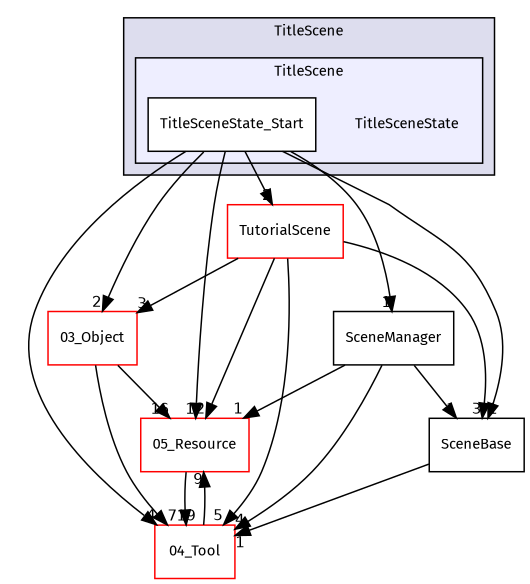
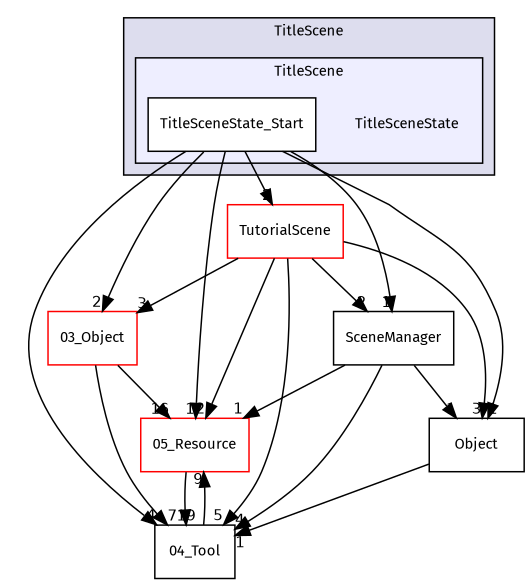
edge "TutorialScene" -> "SceneManager": added
node "SceneBase": label "SceneBase" -> "Object"
node "04_Tool": color red -> black
